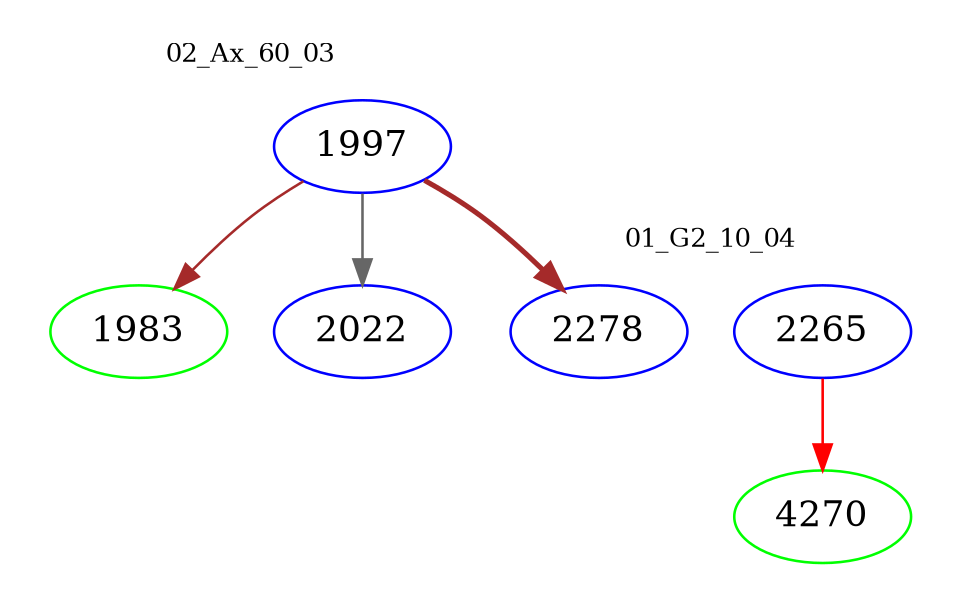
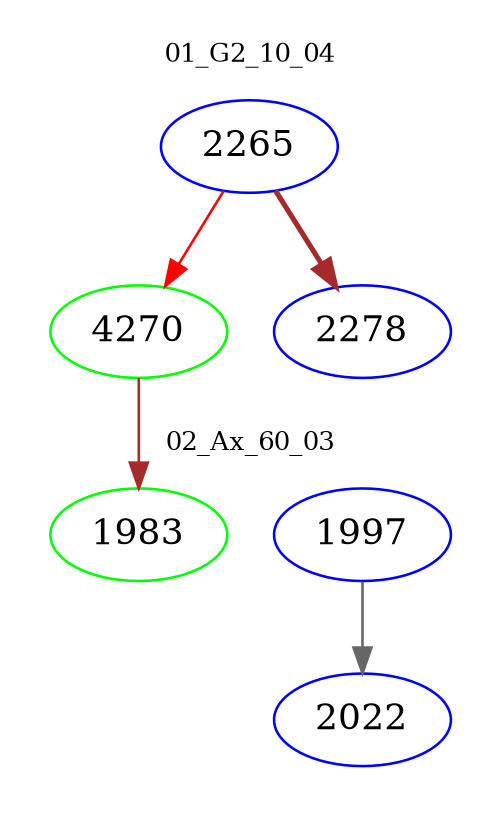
edge "1997" -> "1983": now "4270" -> "1983"
edge "1997" -> "2278": now "2265" -> "2278"
